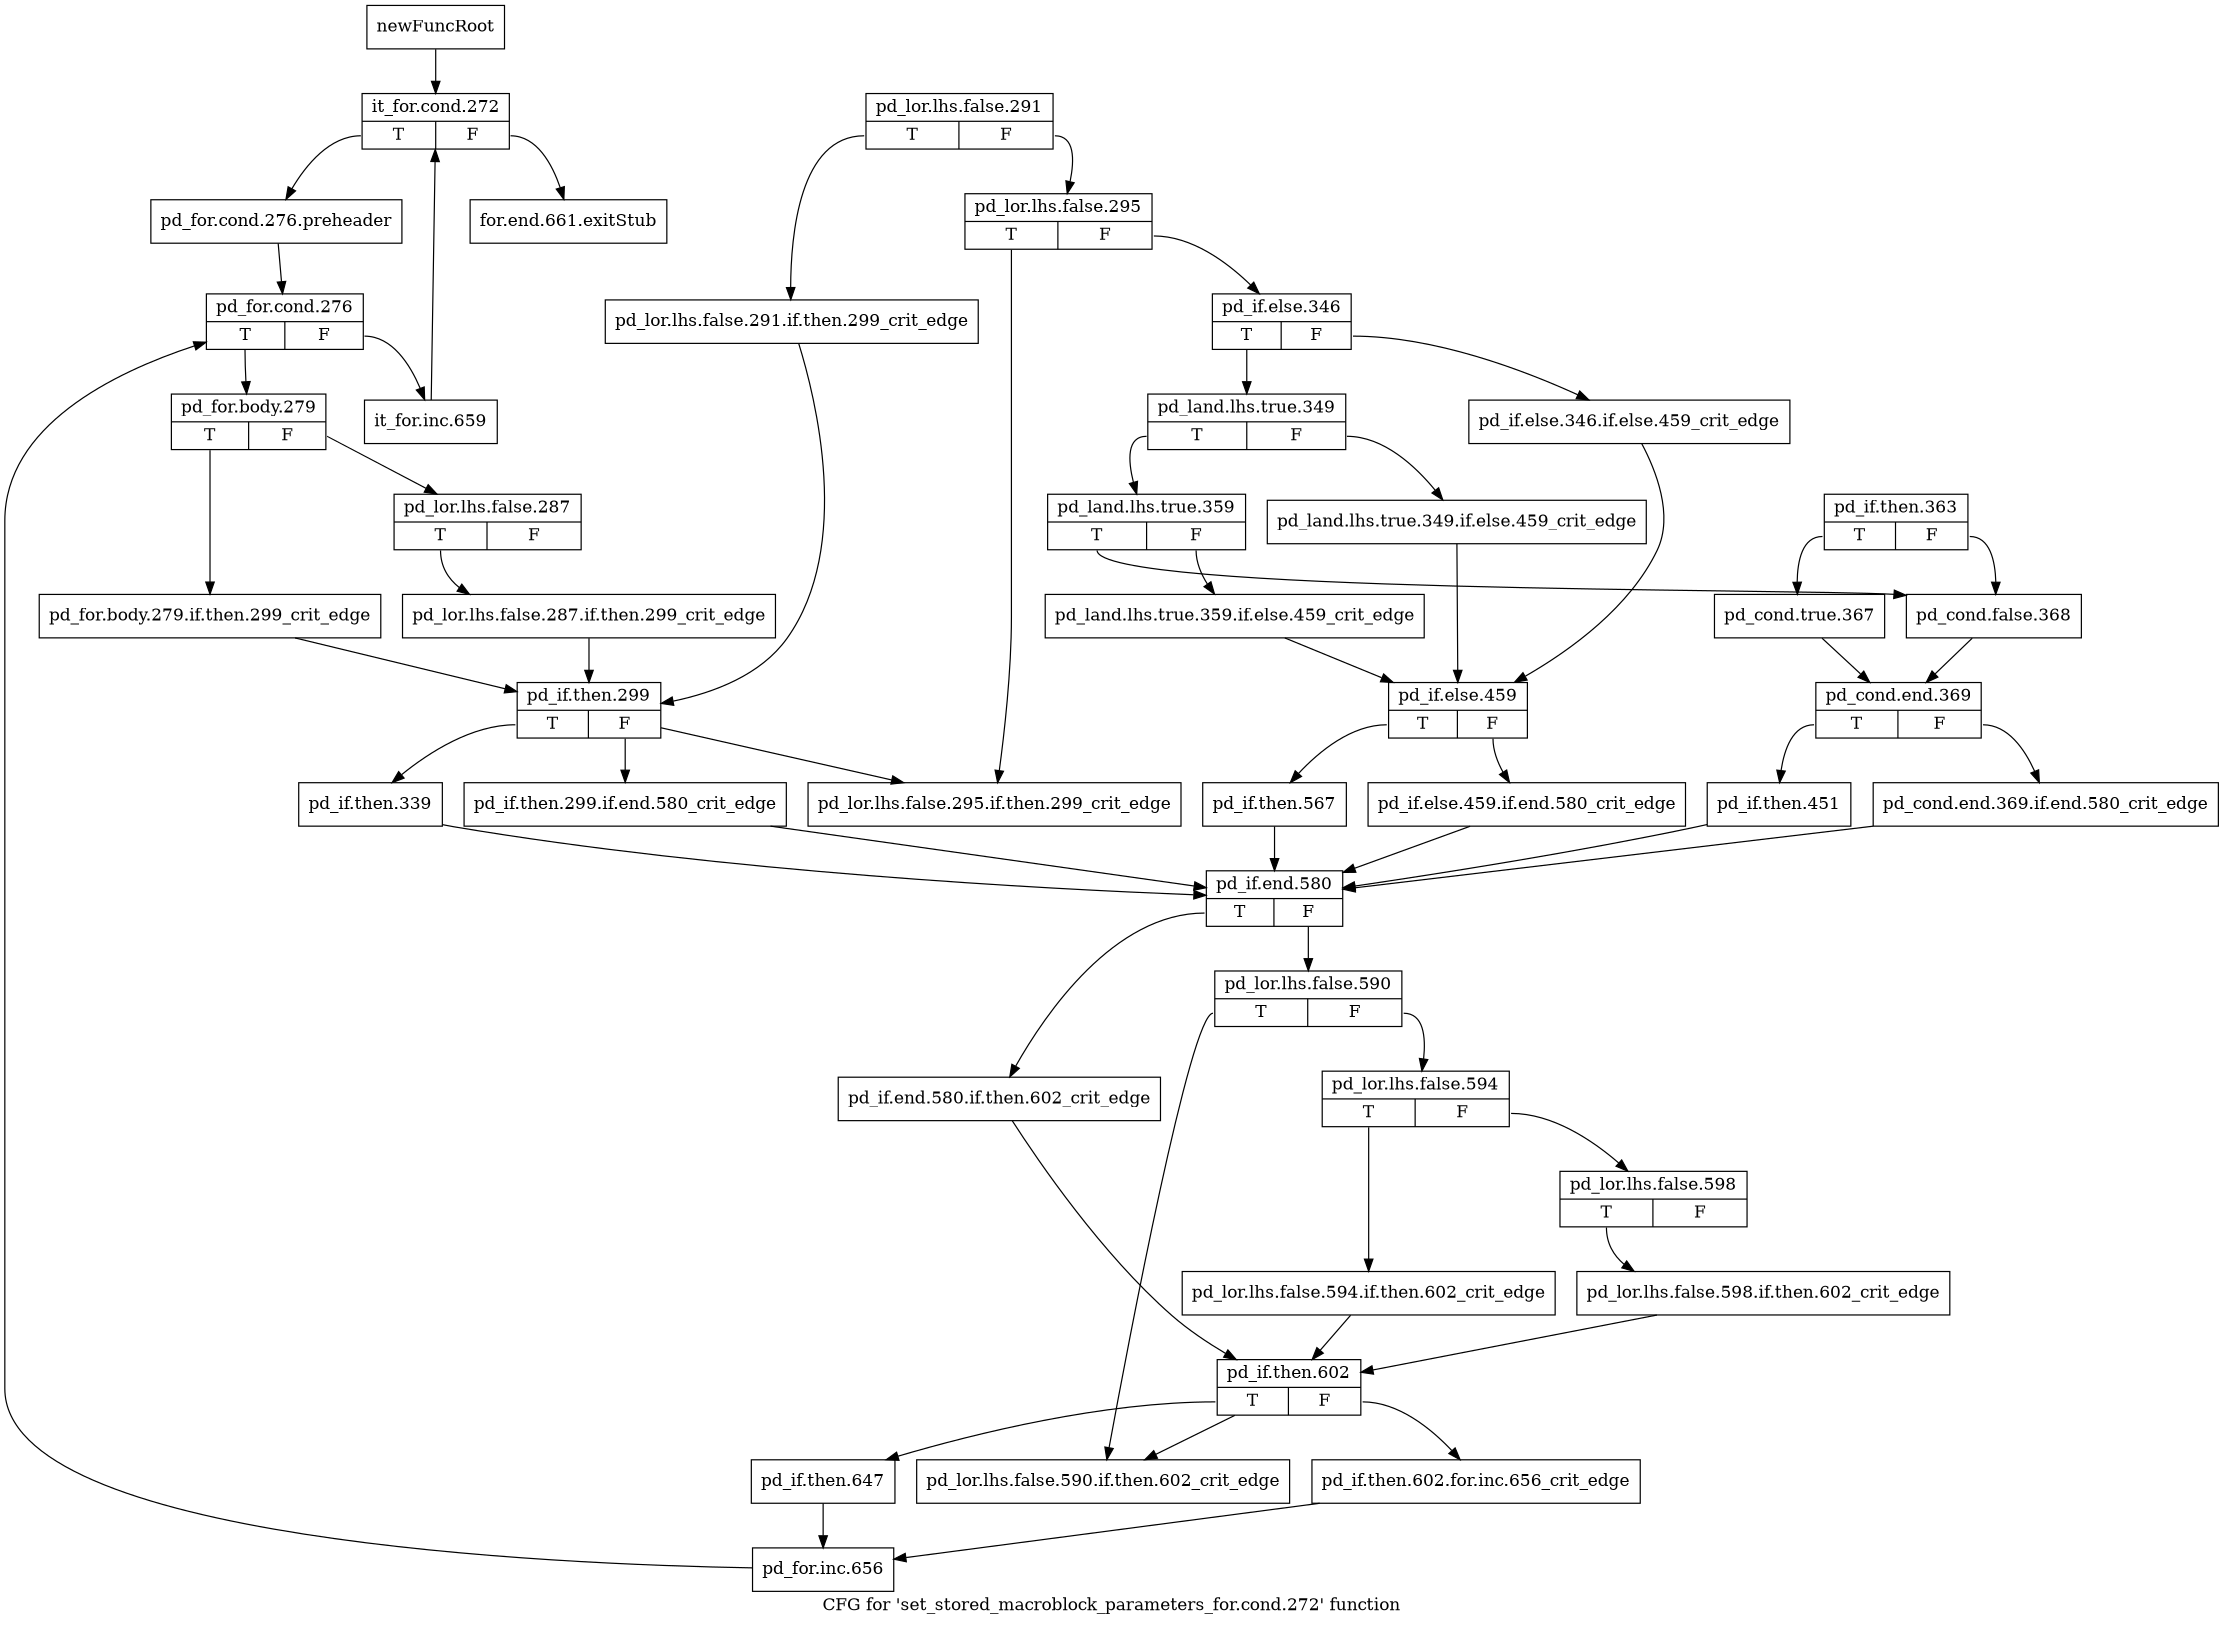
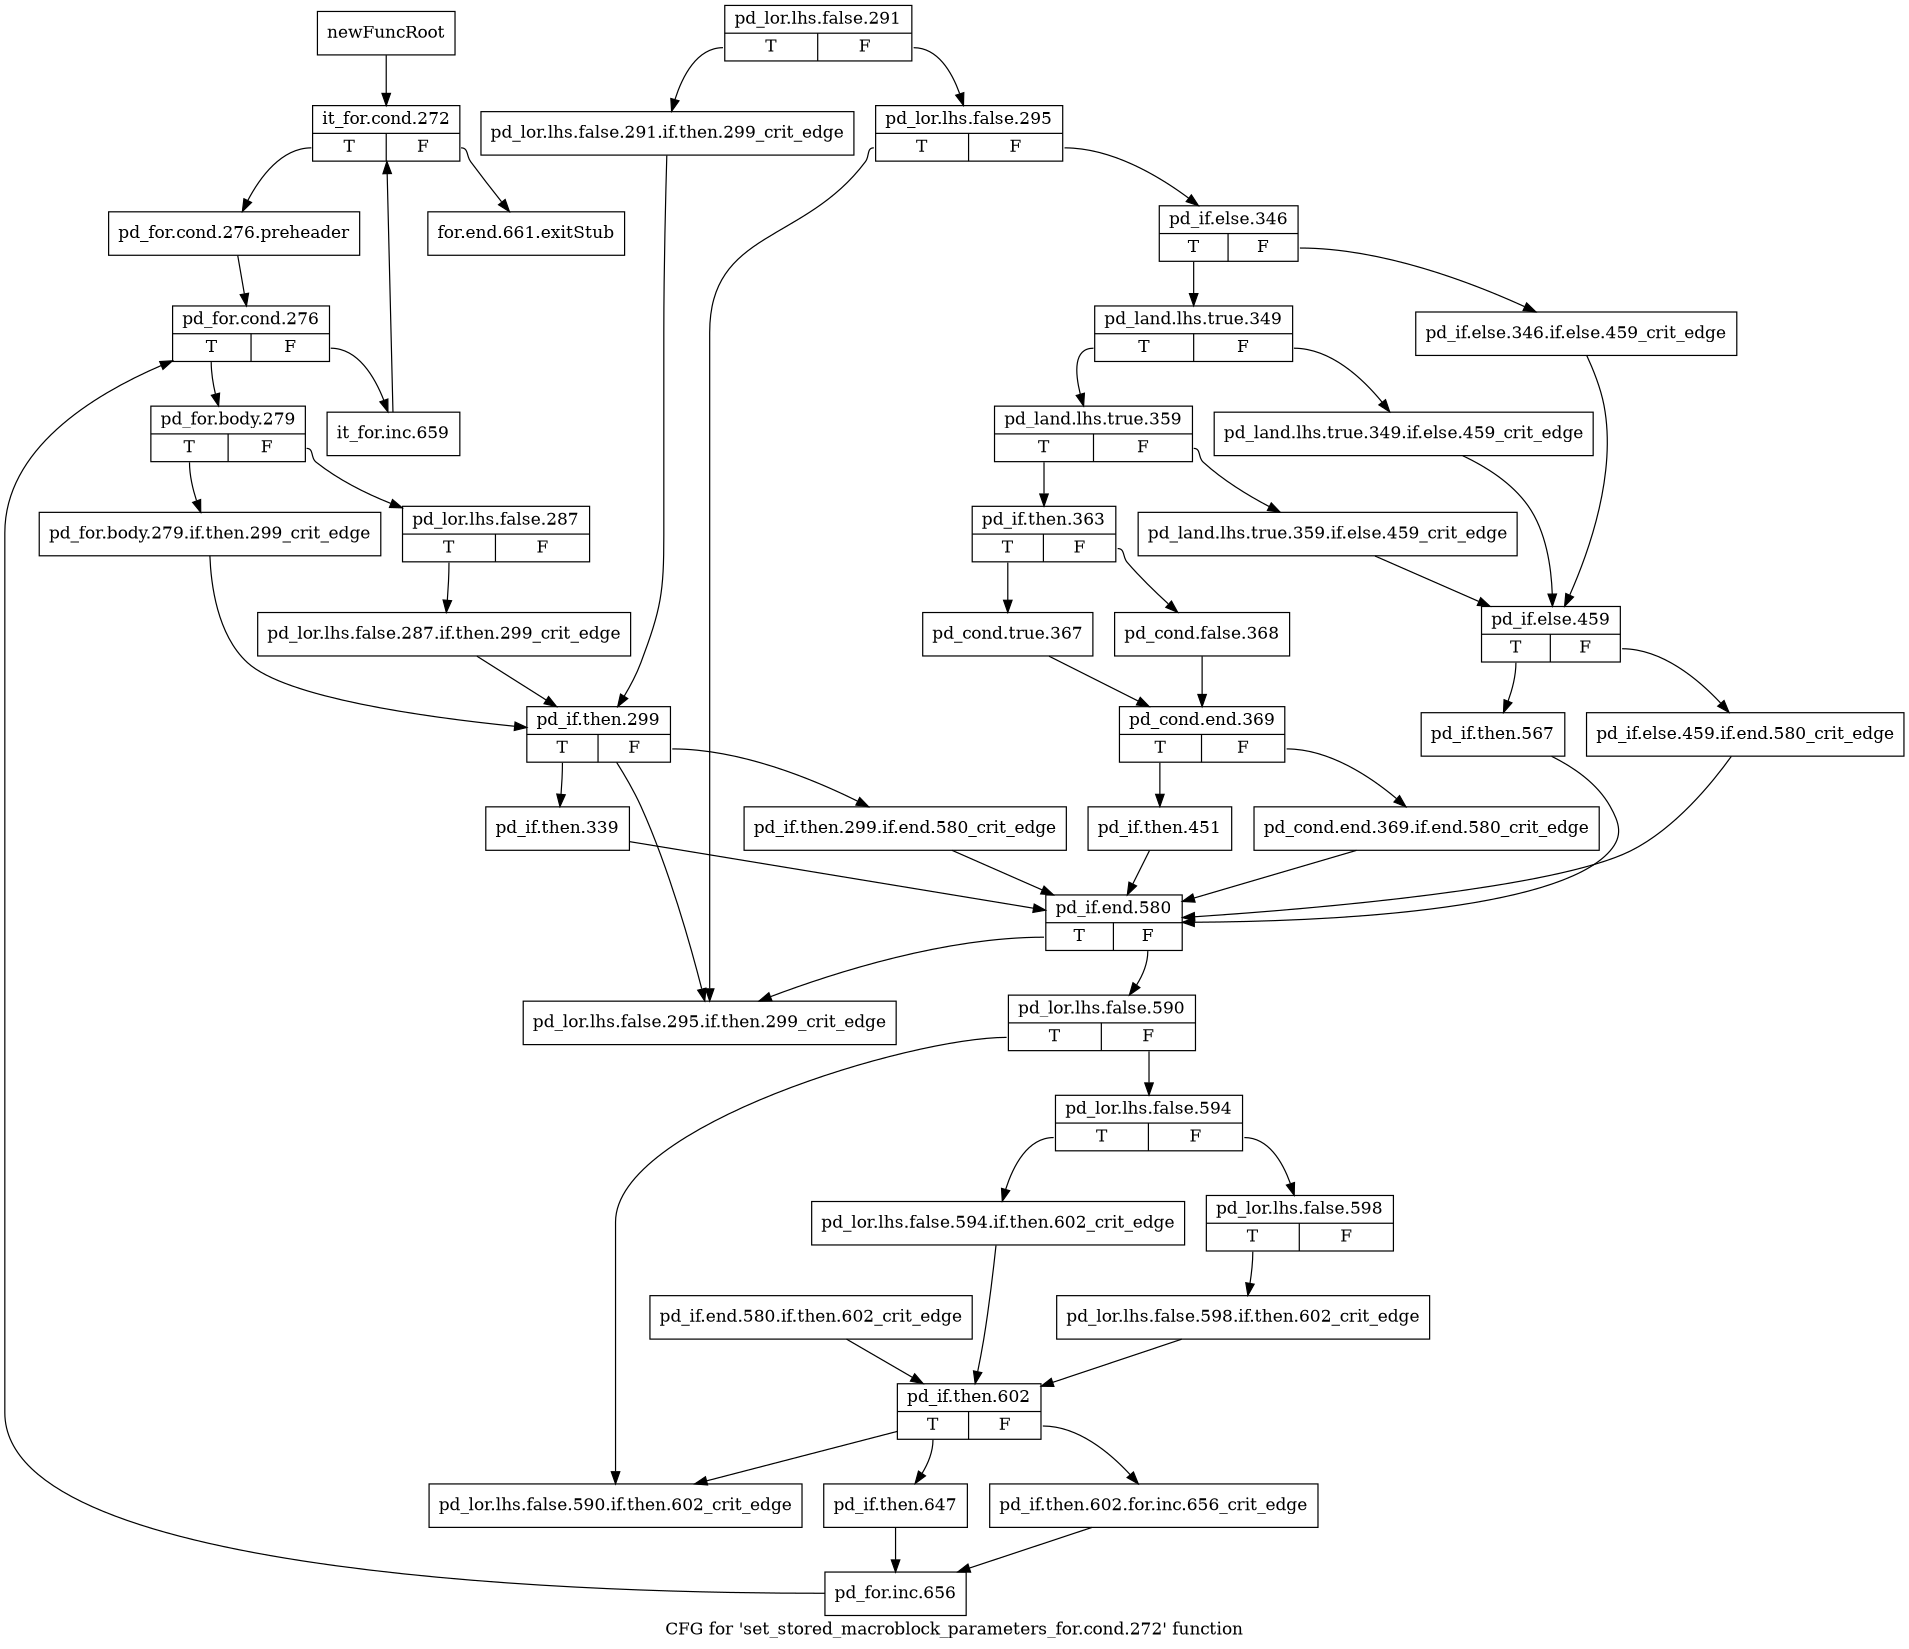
edge "pd_land.lhs.true.359" -> "pd_cond.false.368": now "pd_land.lhs.true.359" -> "pd_if.then.363"
edge "pd_if.end.580" -> "pd_if.end.580.if.then.602_crit_edge": now "pd_if.end.580" -> "pd_lor.lhs.false.295.if.then.299_crit_edge"
